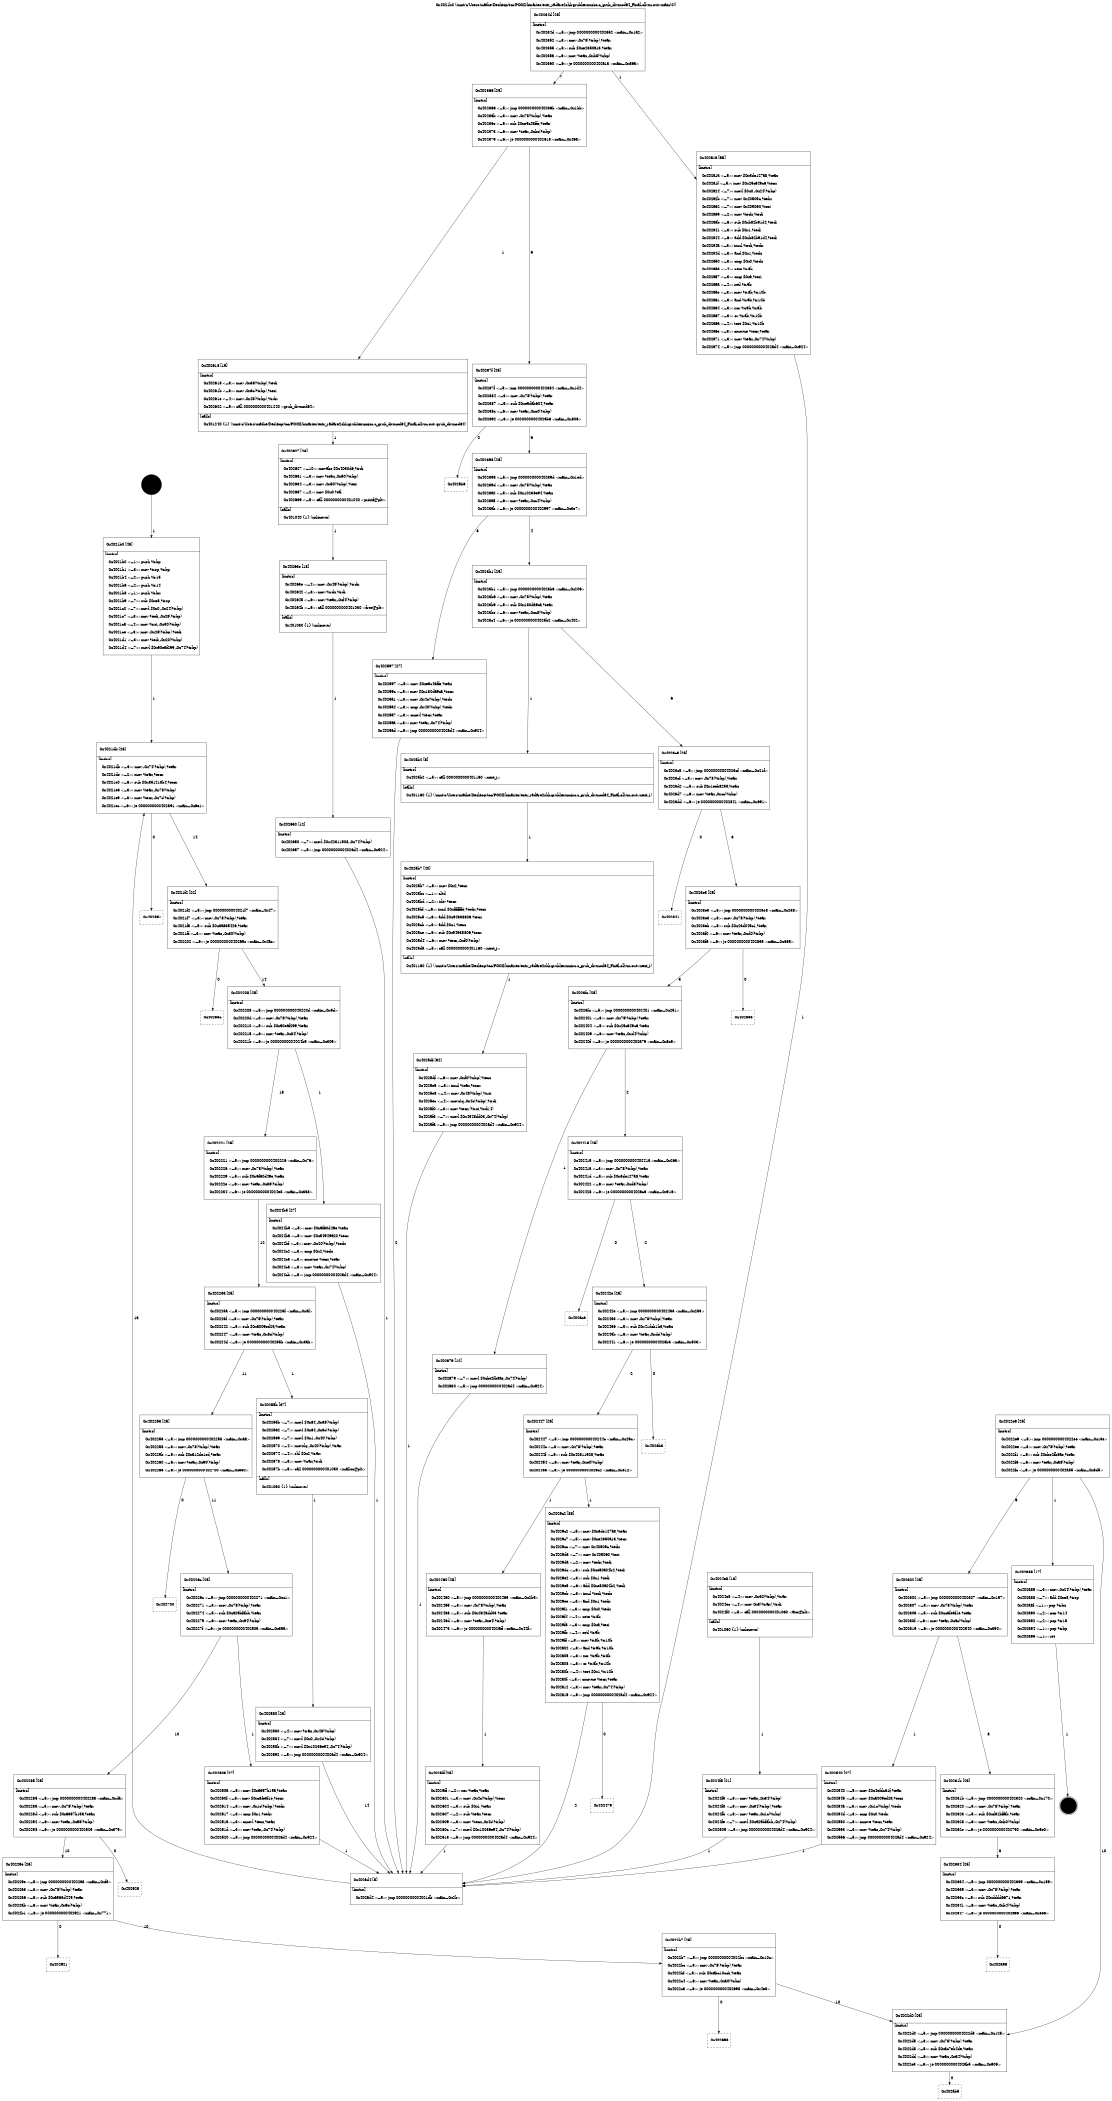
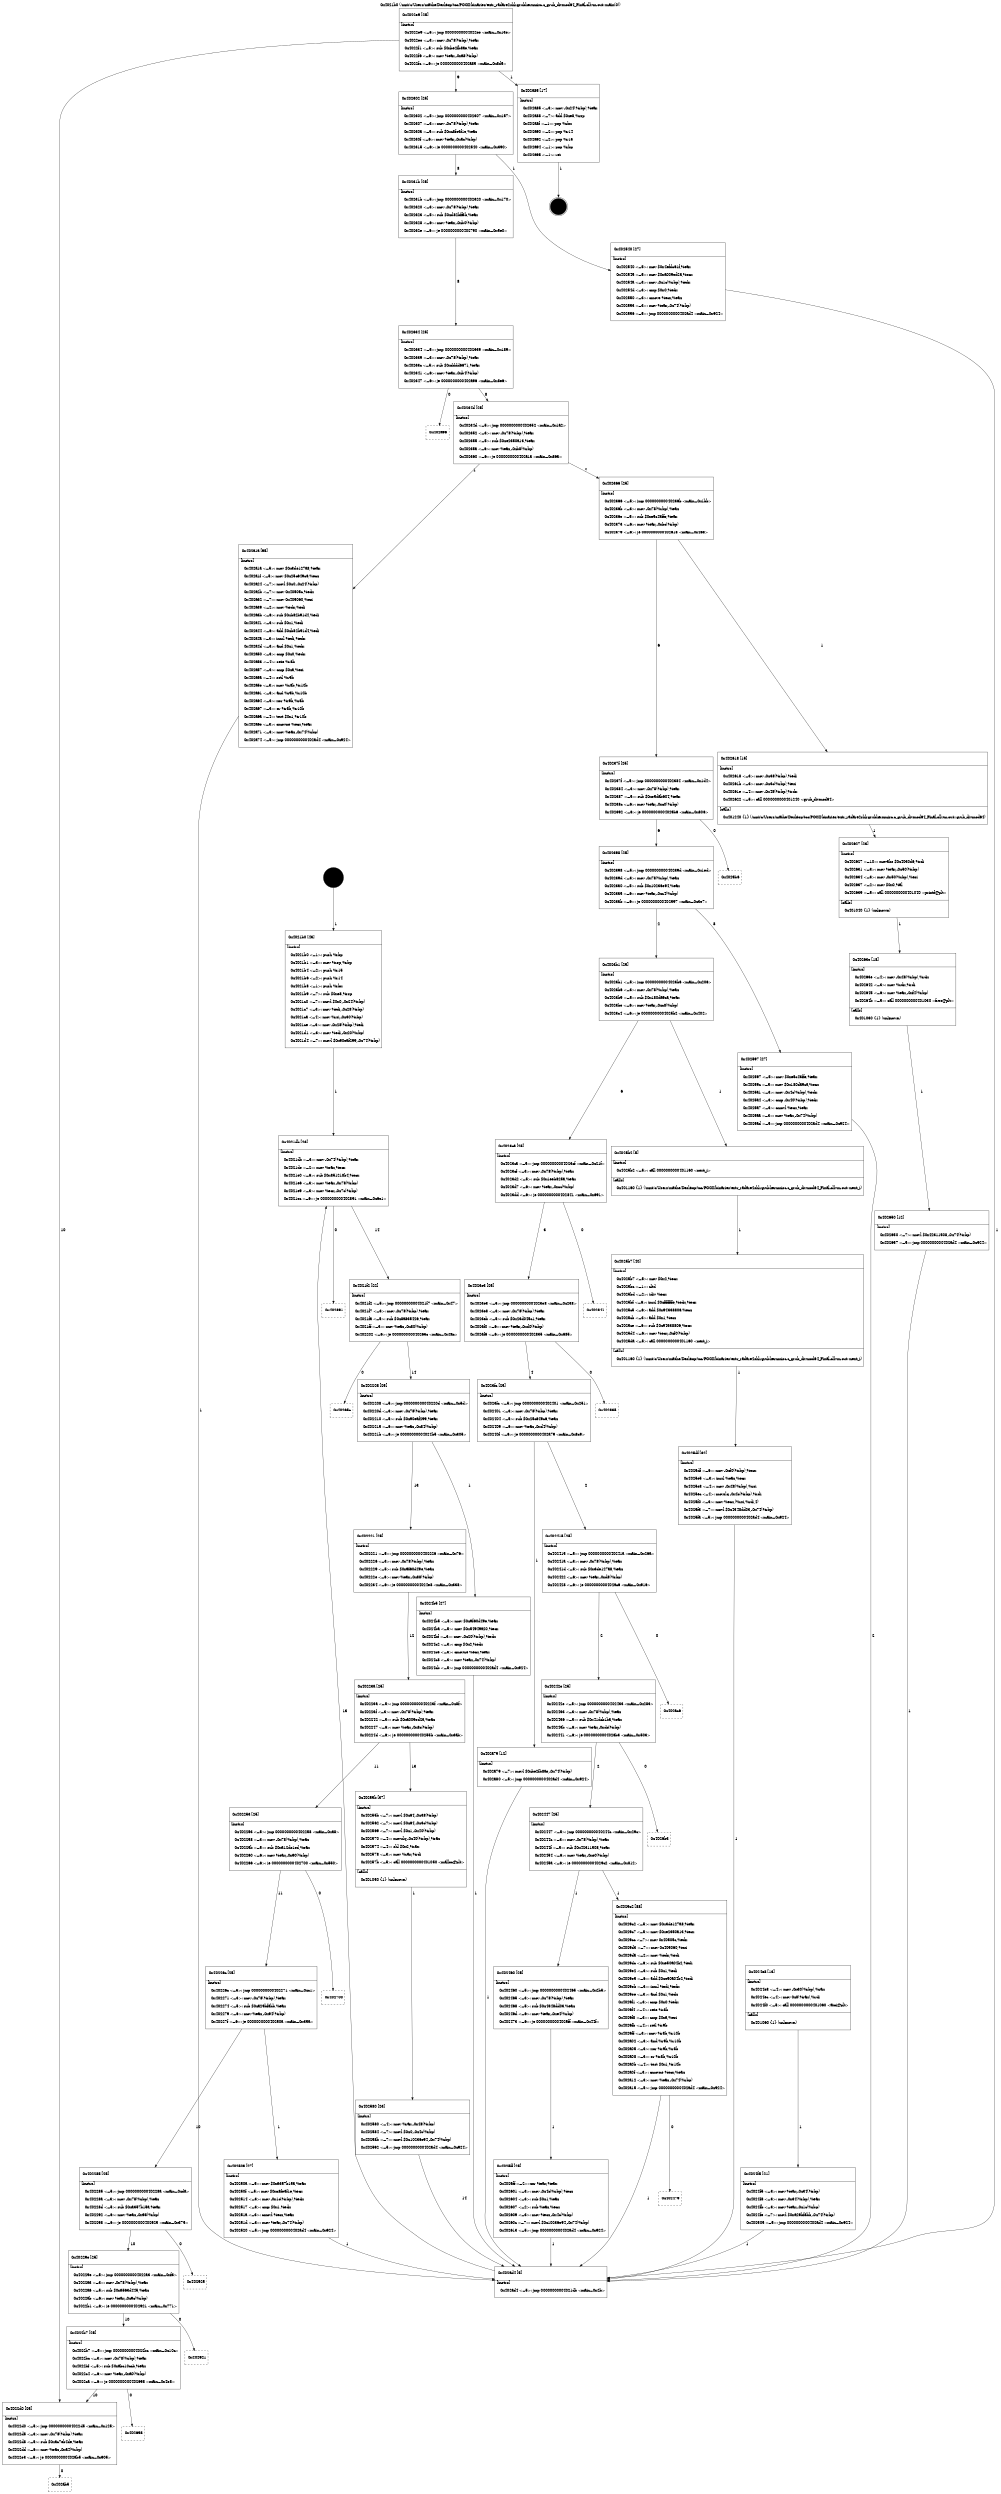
edge "0x402334 [25]" -> "0x40234d [25]": added, label "8"
edge "0x402398 [25]" -> "0x4023b1 [25]": label " 4" -> " 2"
edge "0x4023e3 [25]" -> "0x4023fc [25]": label " 3" -> " 4"
edge "0x40223a [25]" -> "0x40255b [37]": label " 1" -> " 13"
edge "0x4029c2 [88]" -> "0x402ad4 [5]": label " 2" -> " 1"
